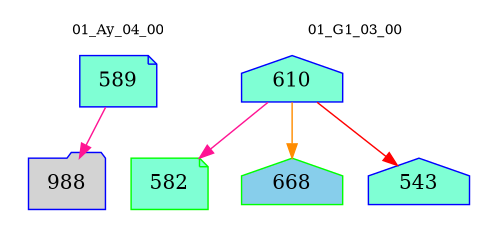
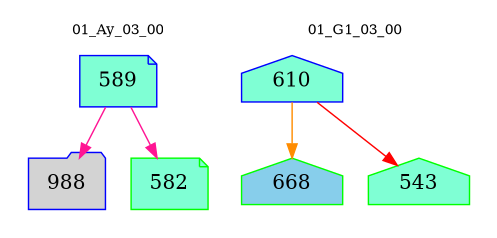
cluster "01_Ay_04_00": label "01_Ay_04_00" -> "01_Ay_03_00"
edge "610" -> "582": now "589" -> "582"
node "543": color blue -> green
